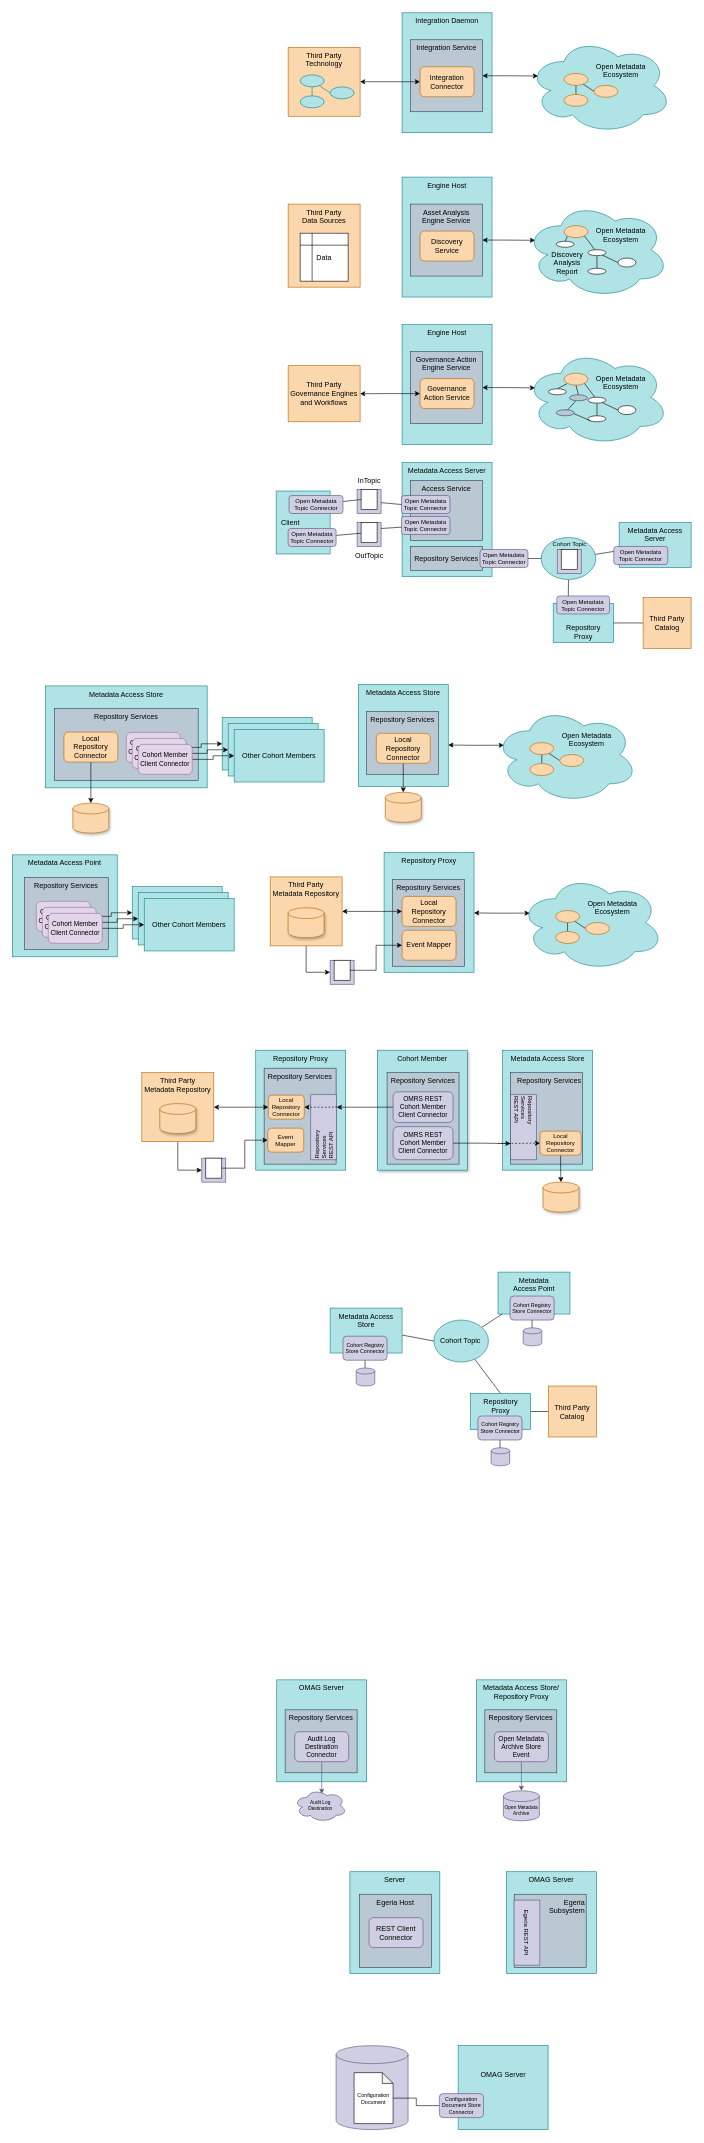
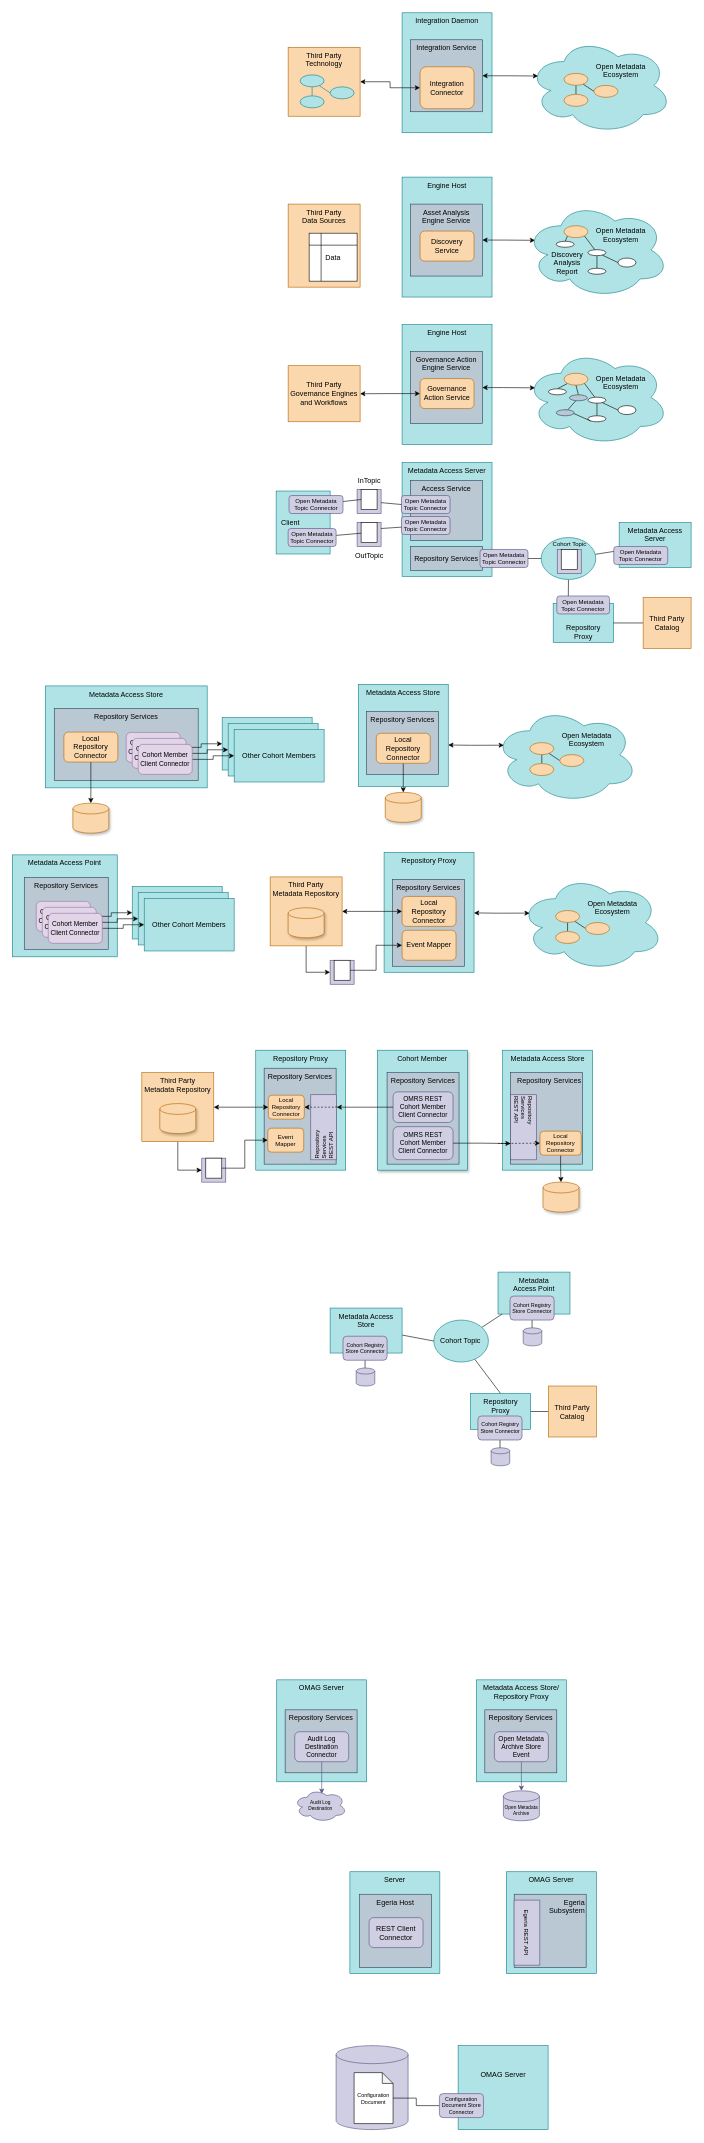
node "Integration Connector": size 54x30 -> 54x42
node "Data": moved (324, 257) -> (333, 257)
